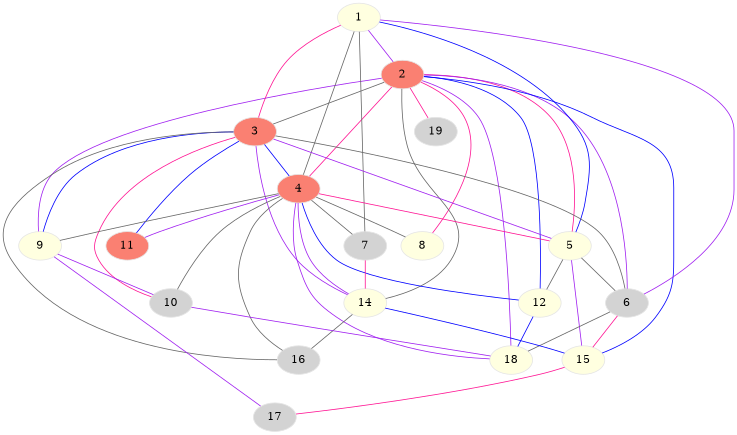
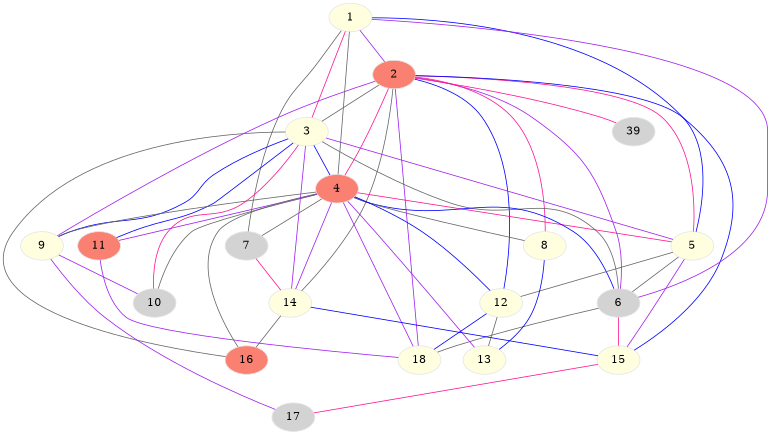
node "3": fillcolor salmon -> lightyellow
node "19": label "19" -> "39"
edge "4" -- "6": added
edge "10" -- "18": now "11" -- "18"
node "16": fillcolor lightgrey -> salmon
node "13": added
